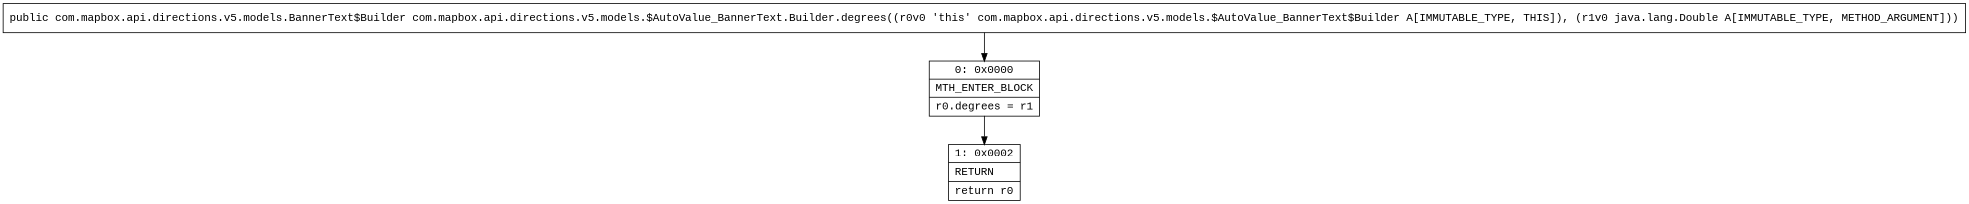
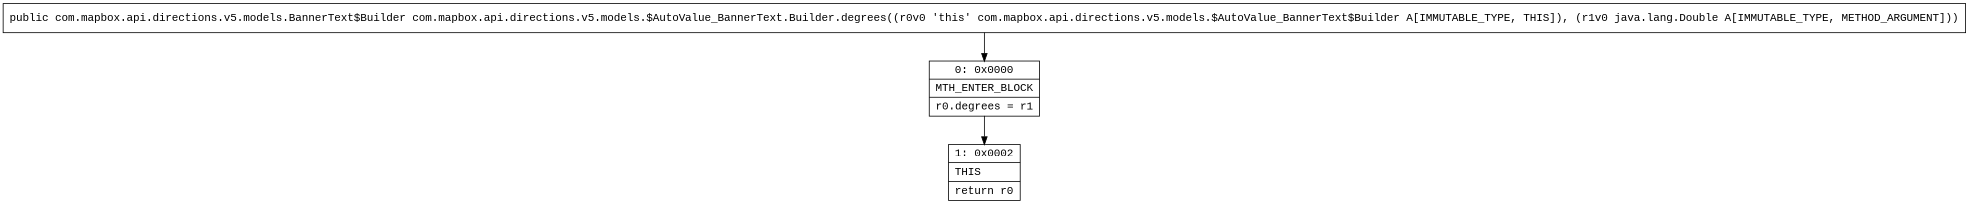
node "1: 0x0002": text "RETURN" -> "THIS"
